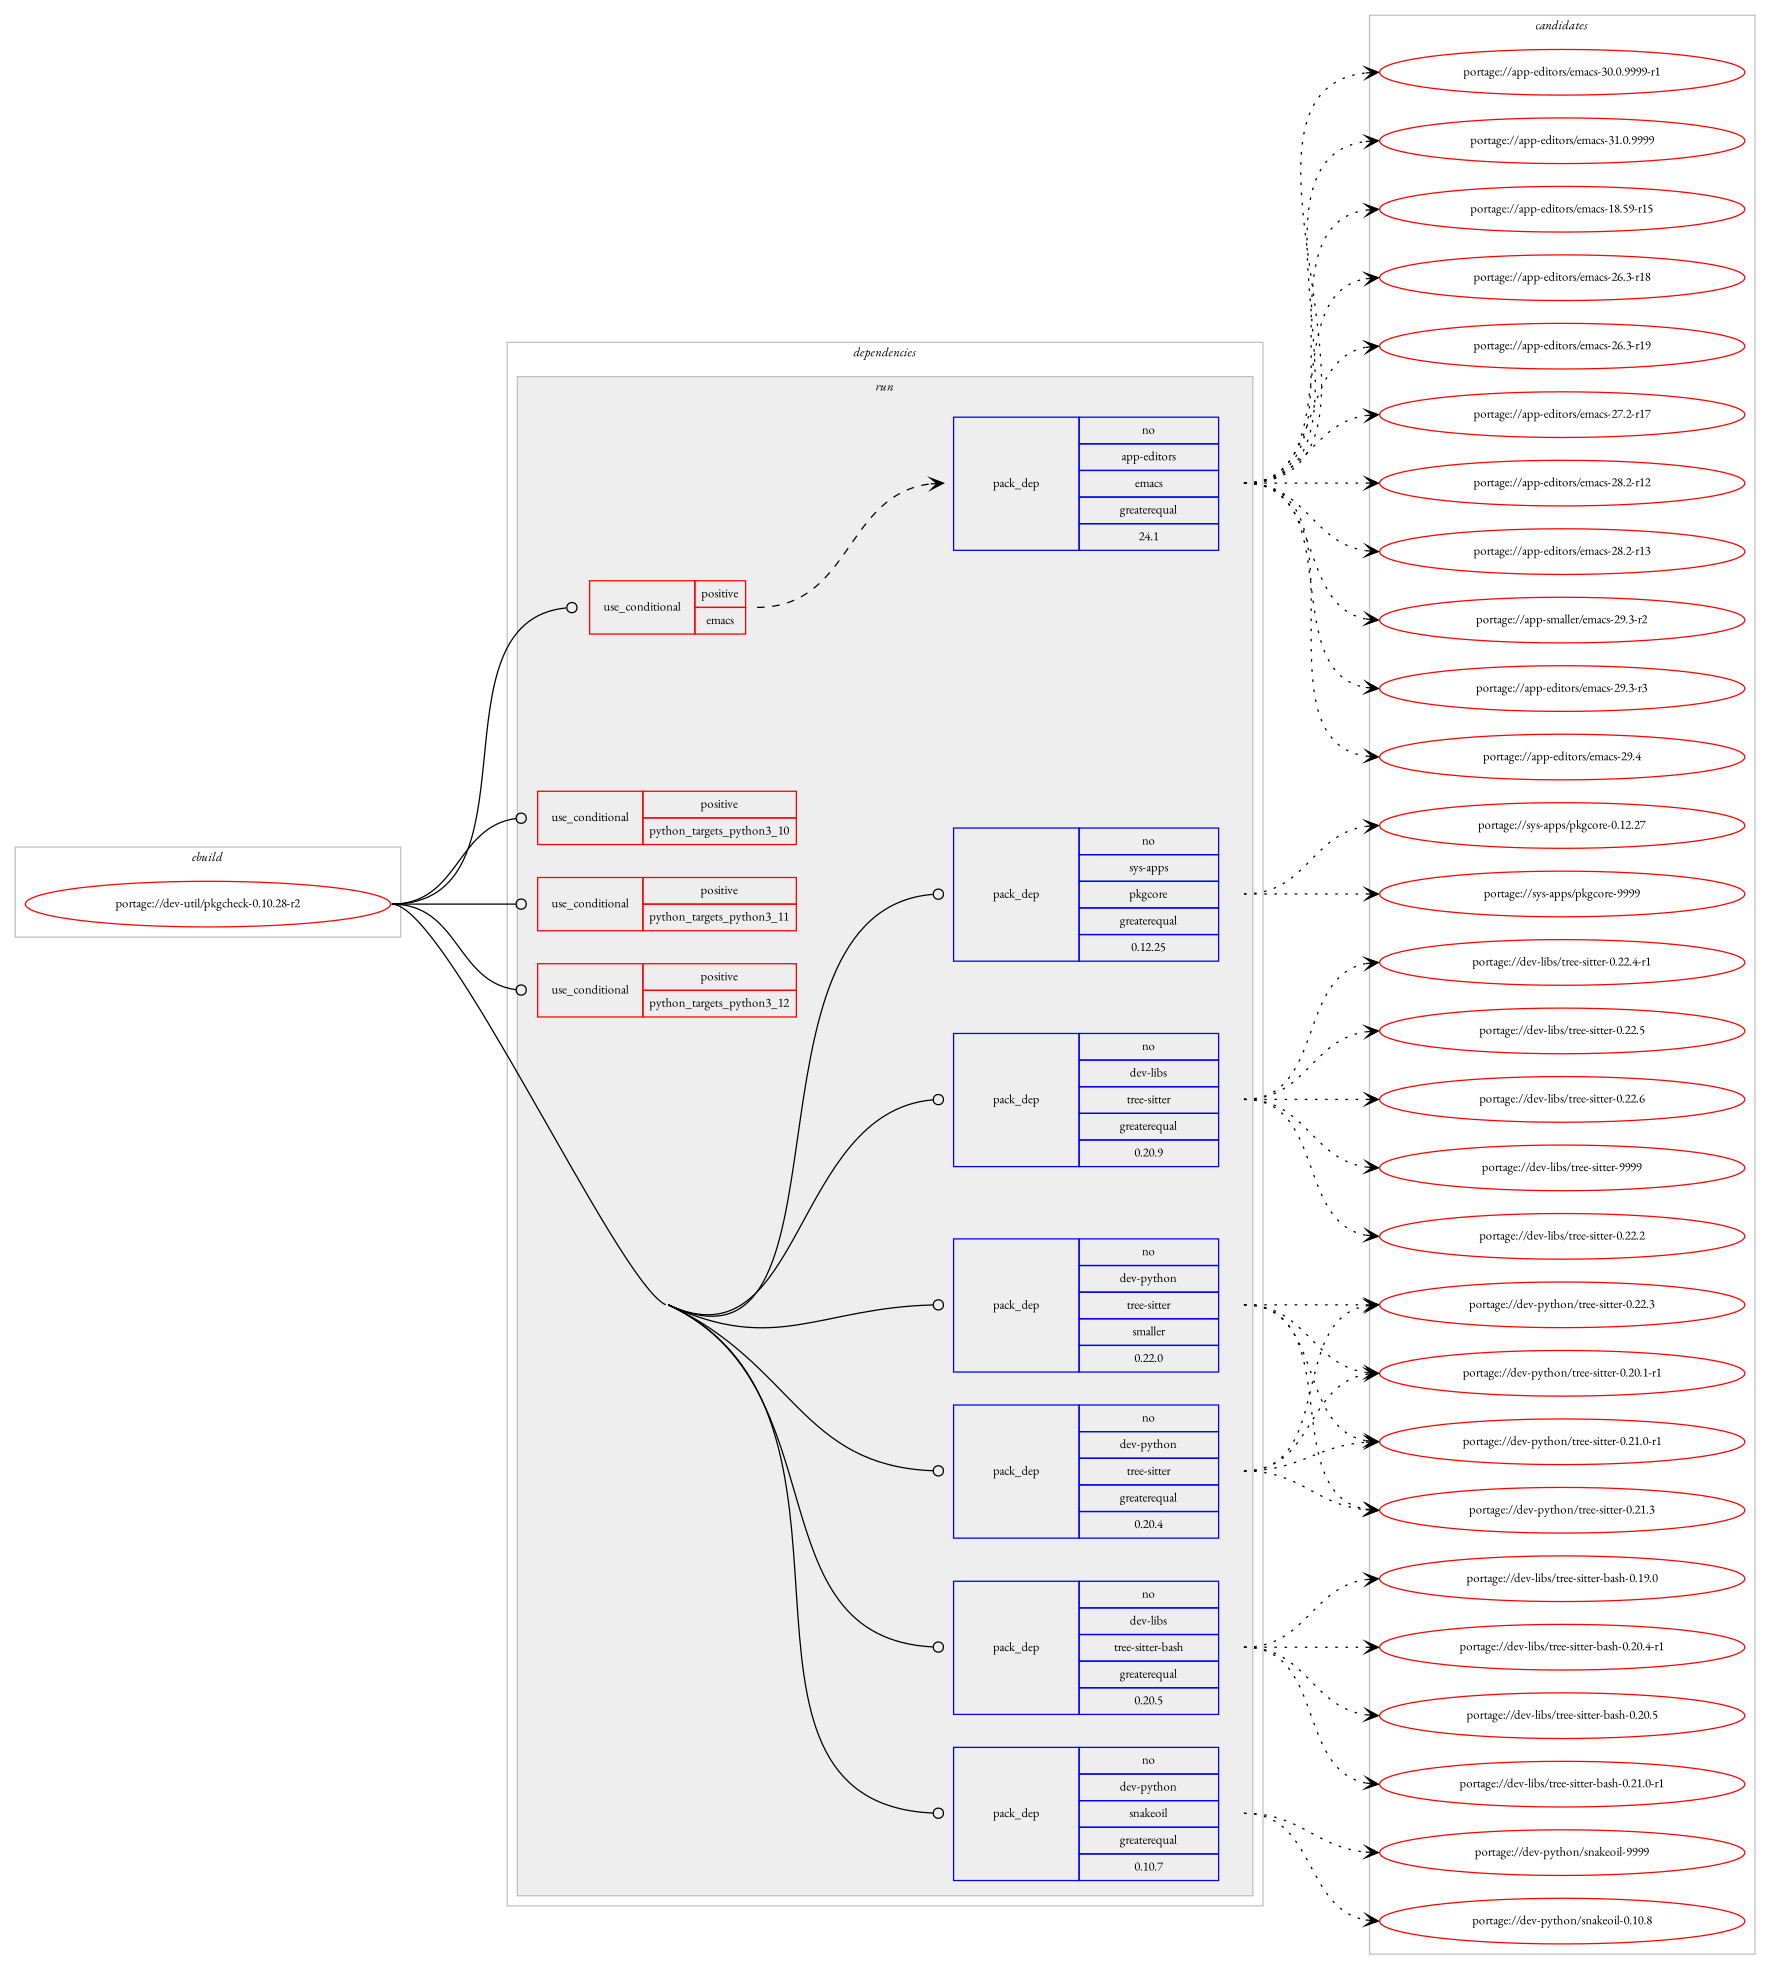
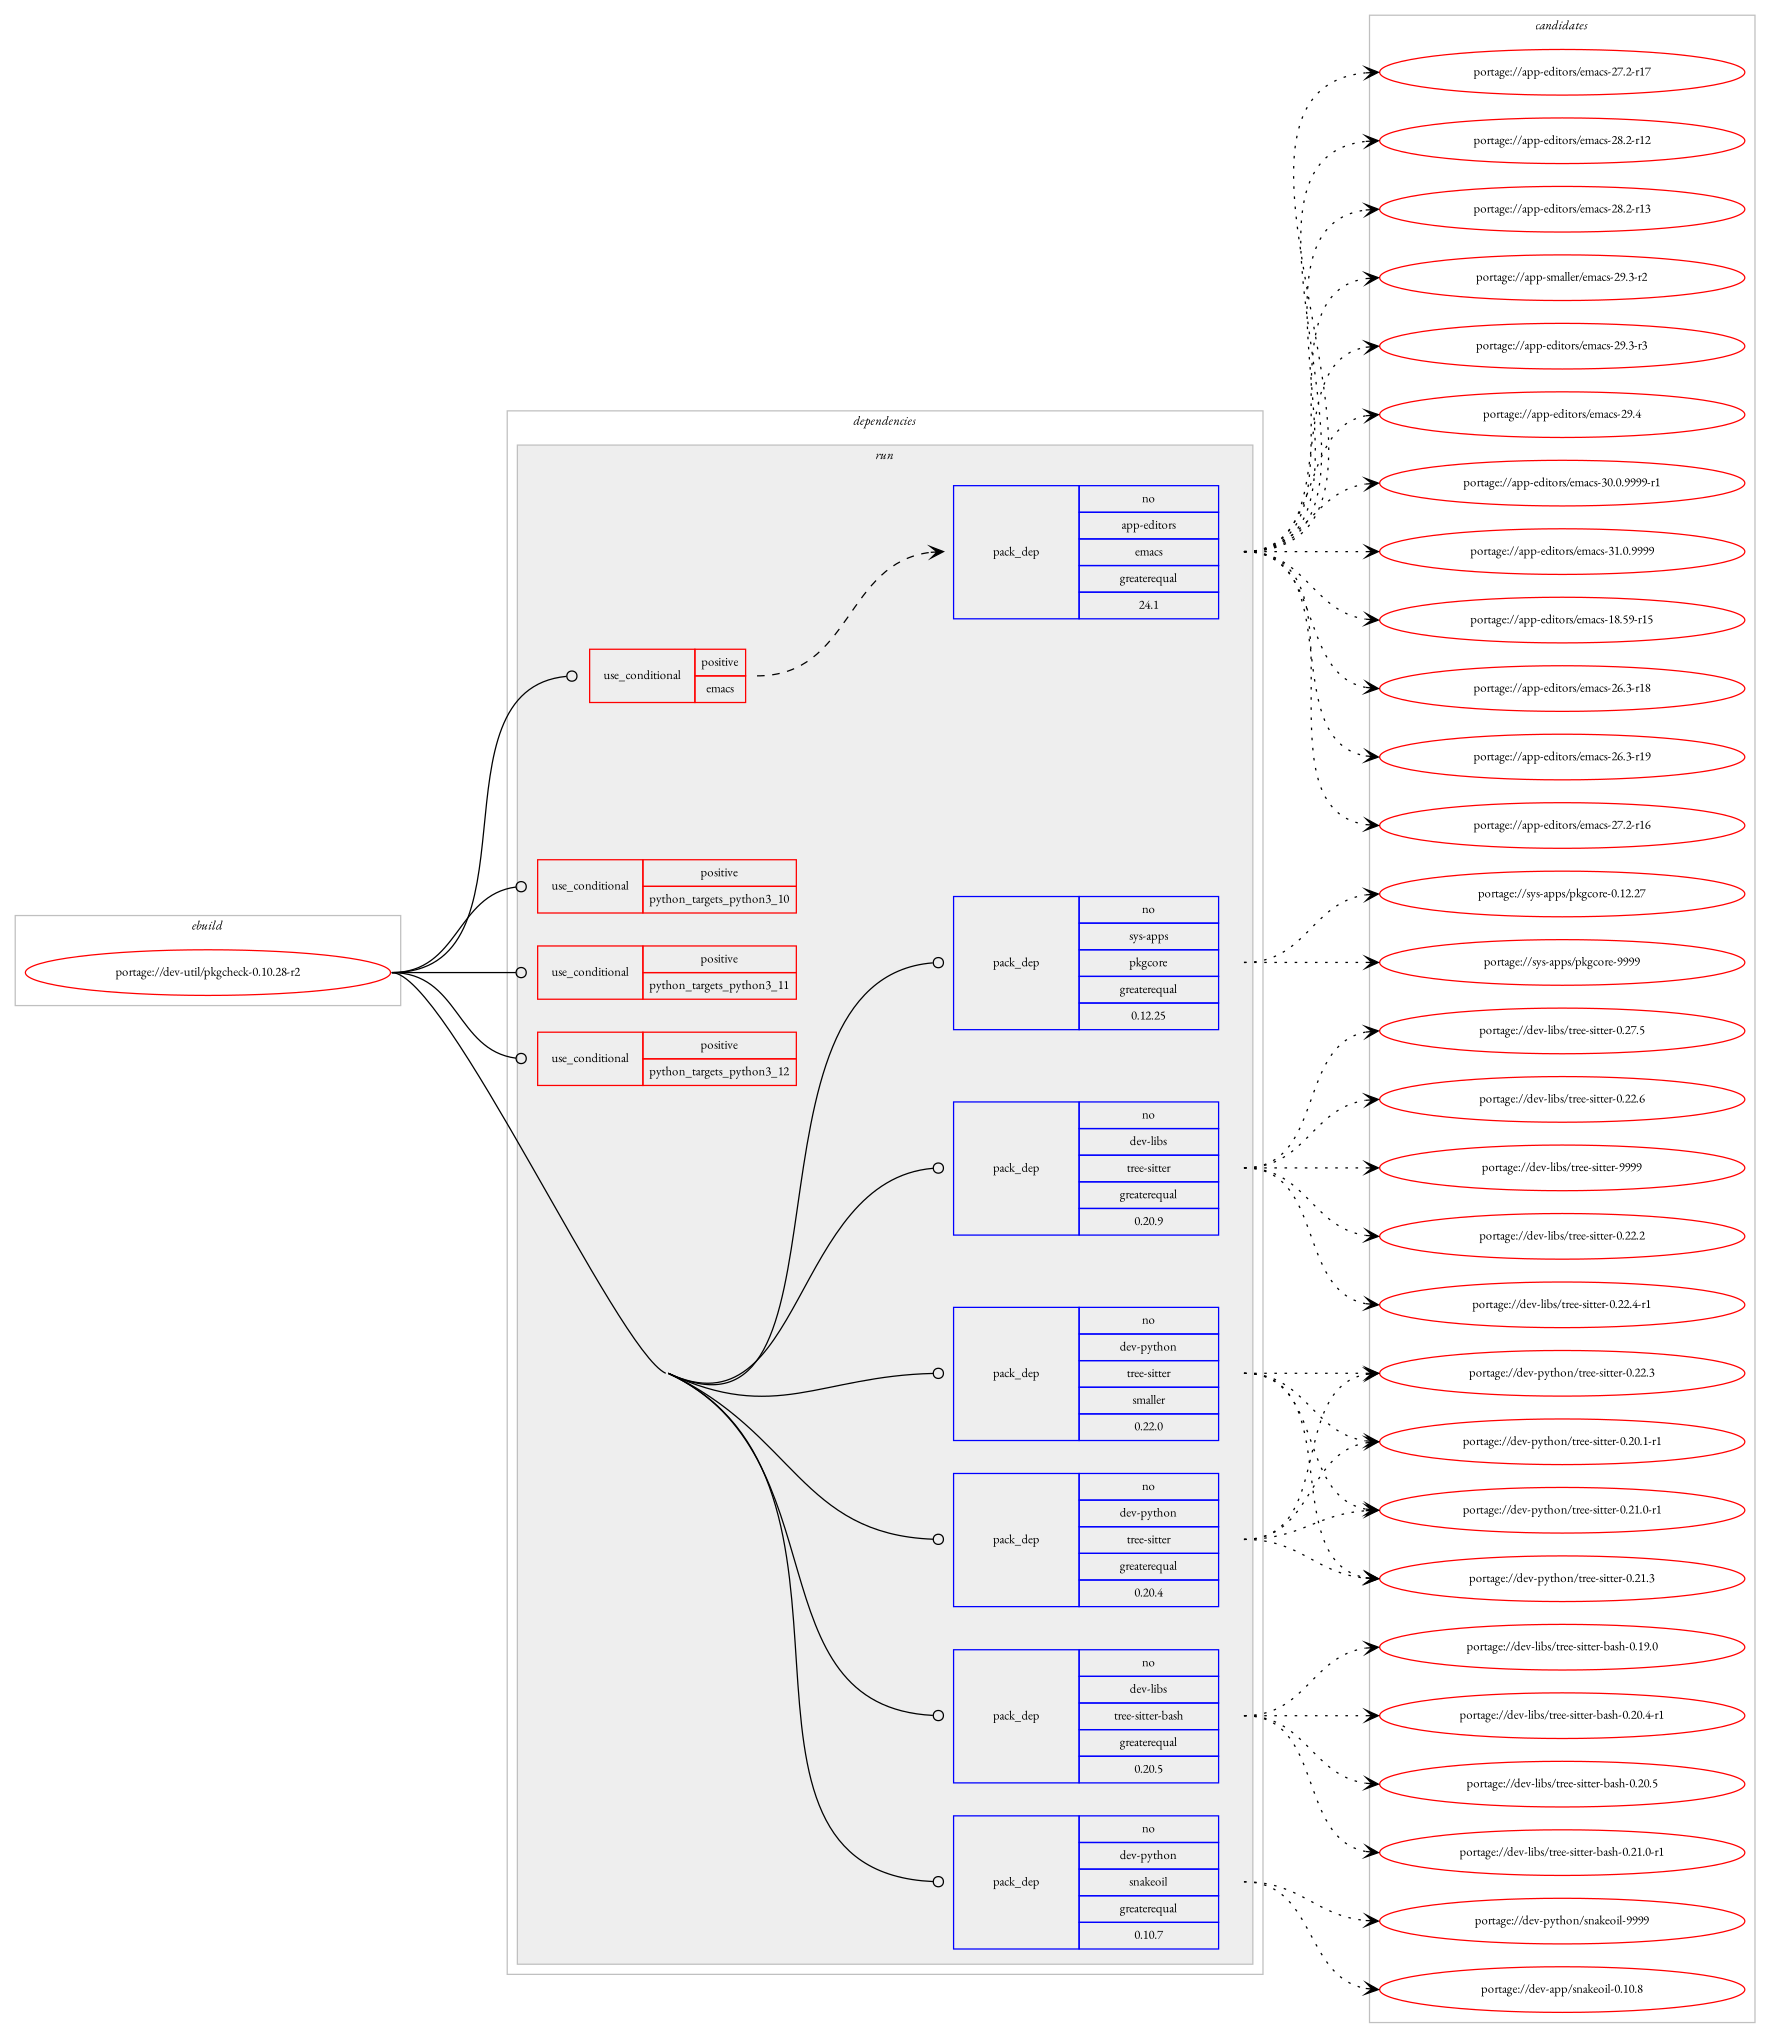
node "portage://app-editors/emacs-27.2-r16": added
node "portage://dev-libs/tree-sitter-0.22.5": label "portage://dev-libs/tree-sitter-0.22.5" -> "portage://dev-libs/tree-sitter-0.27.5"
node "portage://dev-python/snakeoil-0.10.8": label "portage://dev-python/snakeoil-0.10.8" -> "portage://dev-app/snakeoil-0.10.8"
